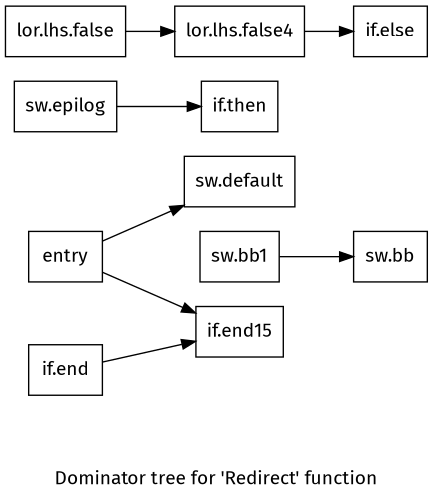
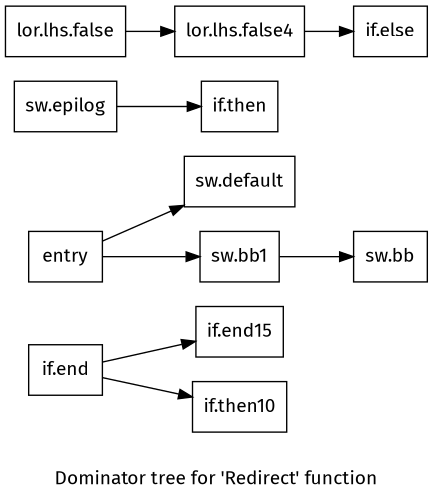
edge "entry" -> "if.end15": now "entry" -> "sw.bb1"
node "if.then10": added
